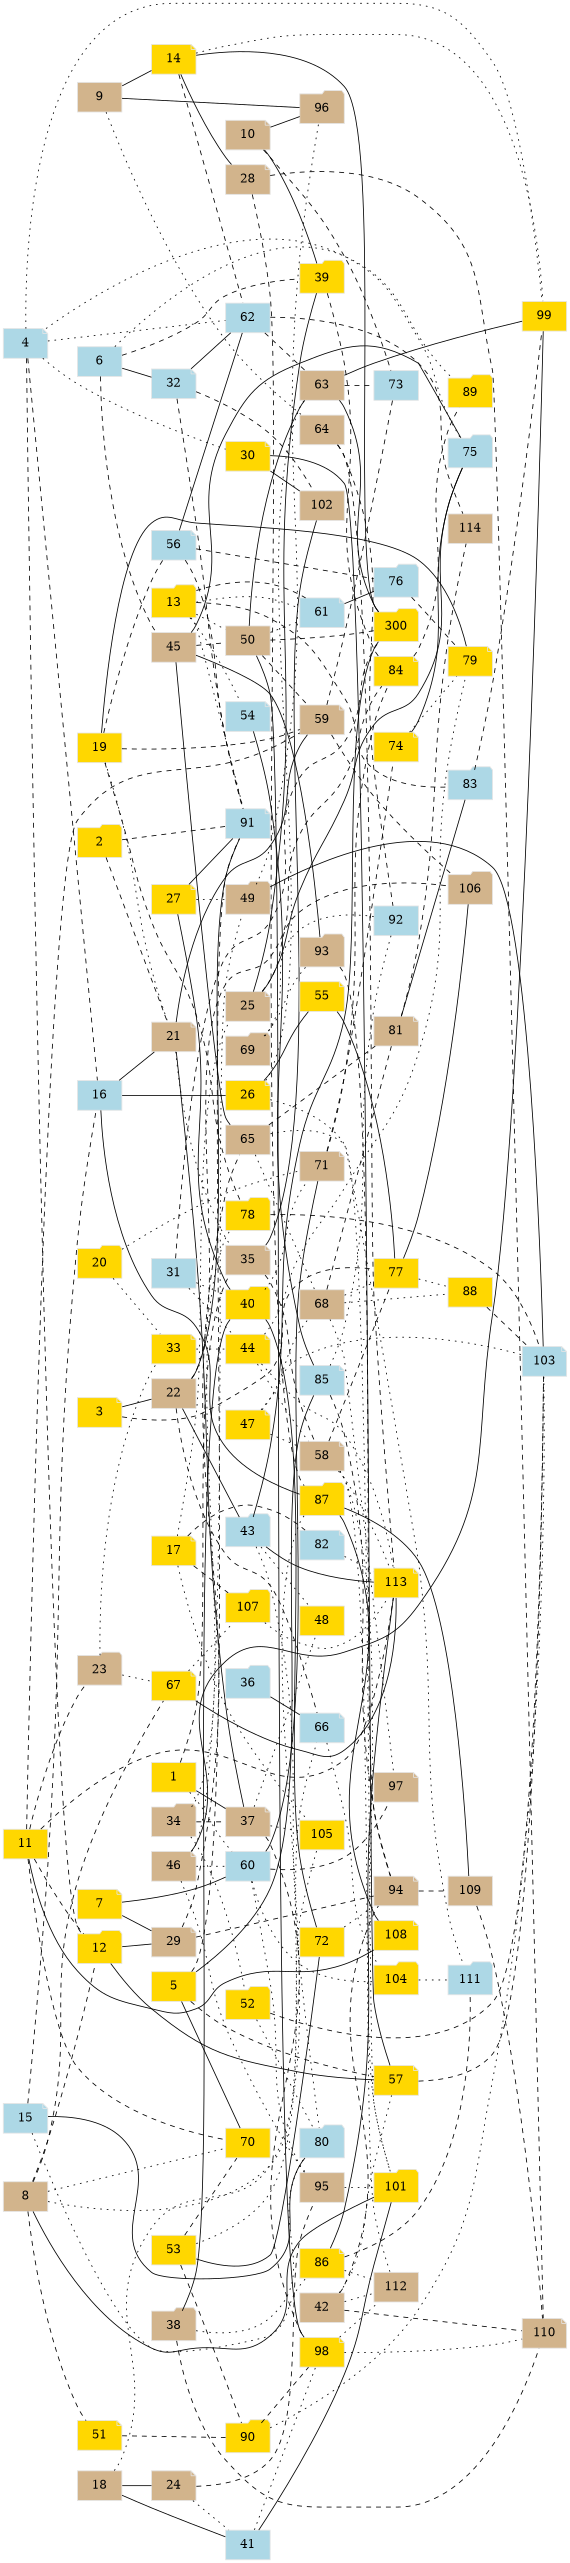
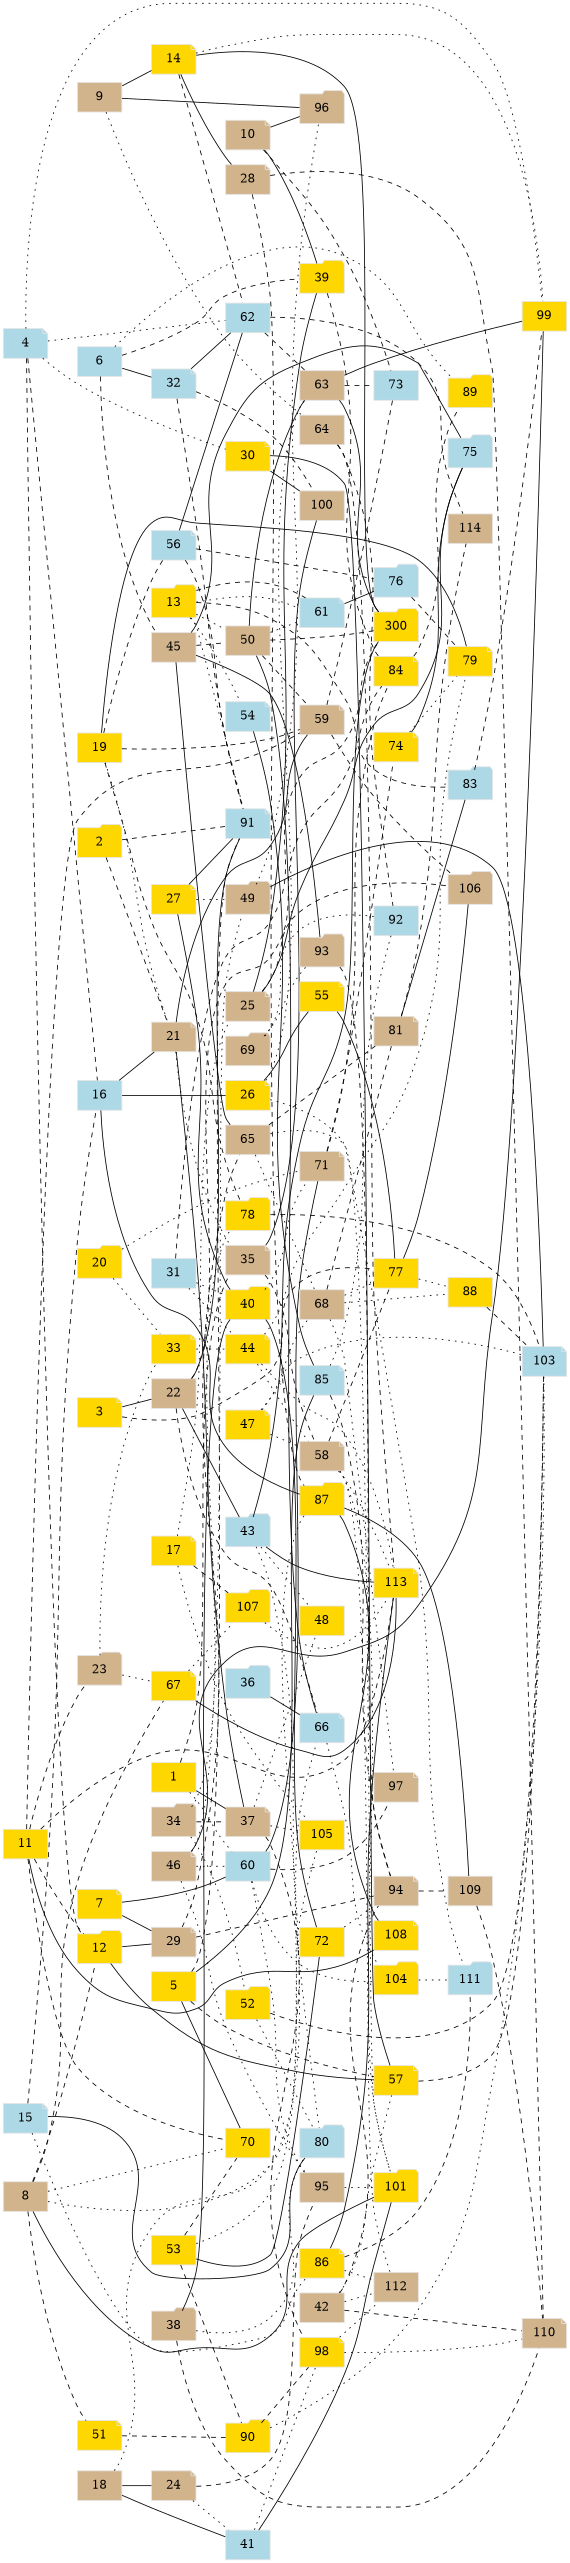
edge "4" -- "75": removed
node "102": label "102" -> "100"
edge "50" -- "98": now "50" -- "66"
node "82": removed
